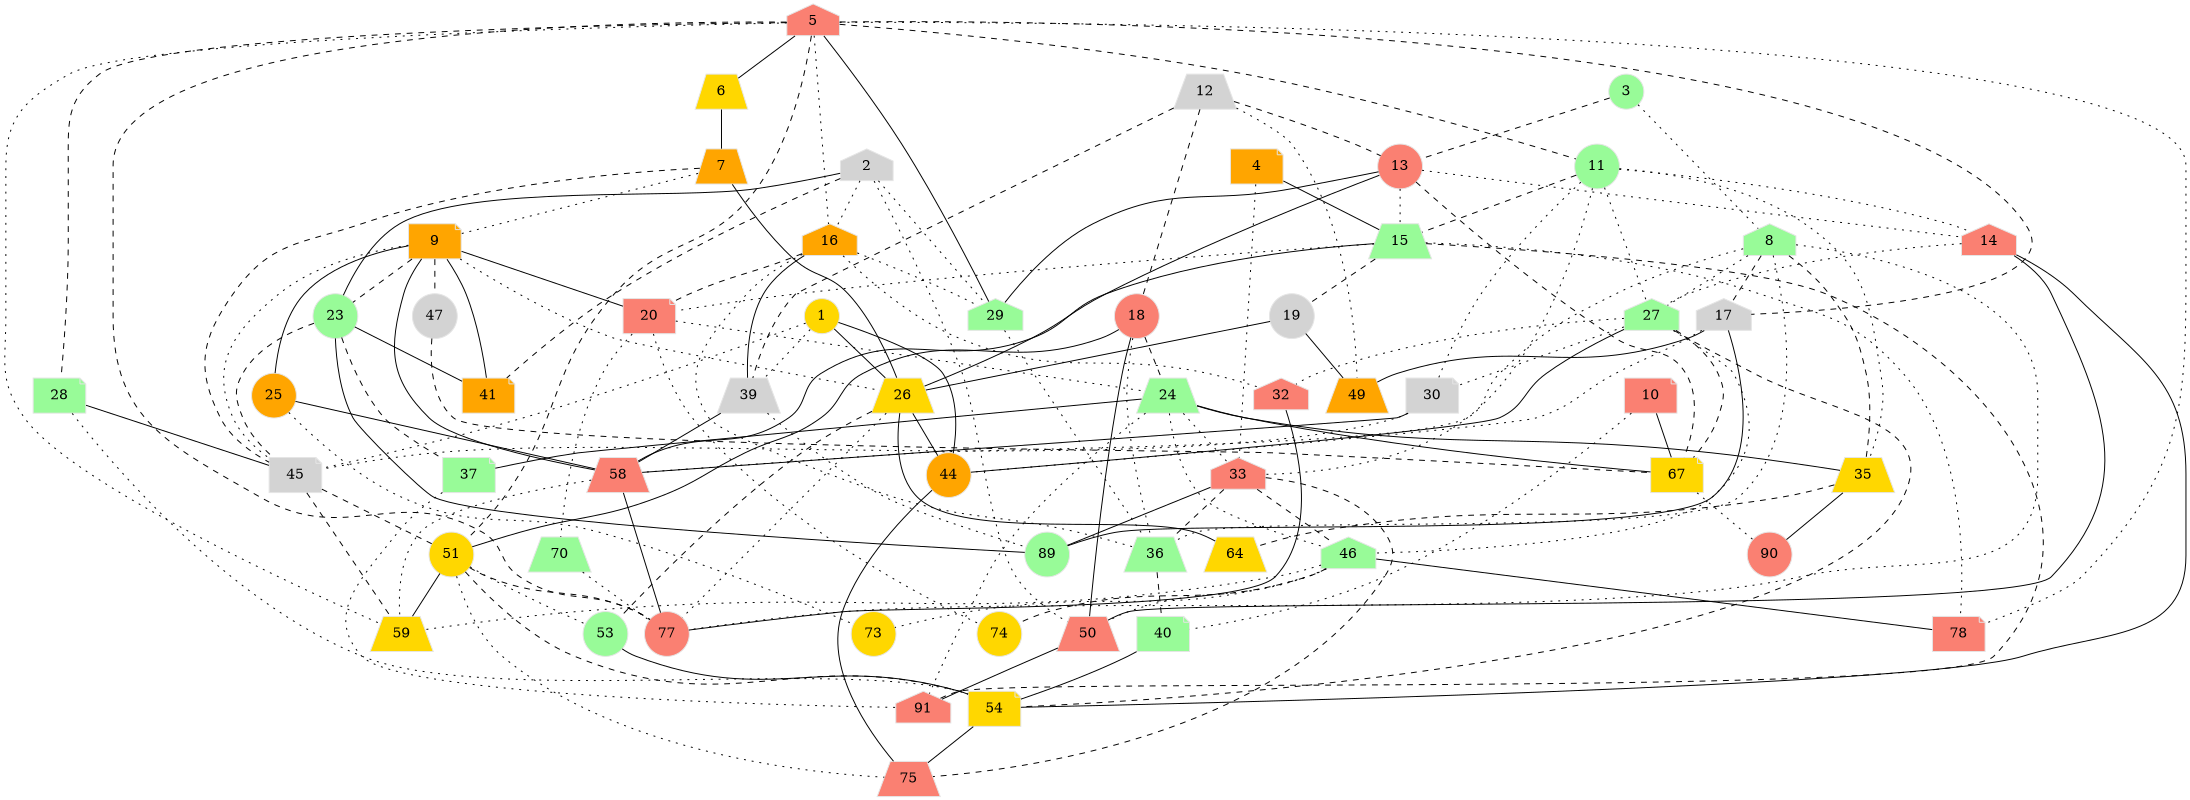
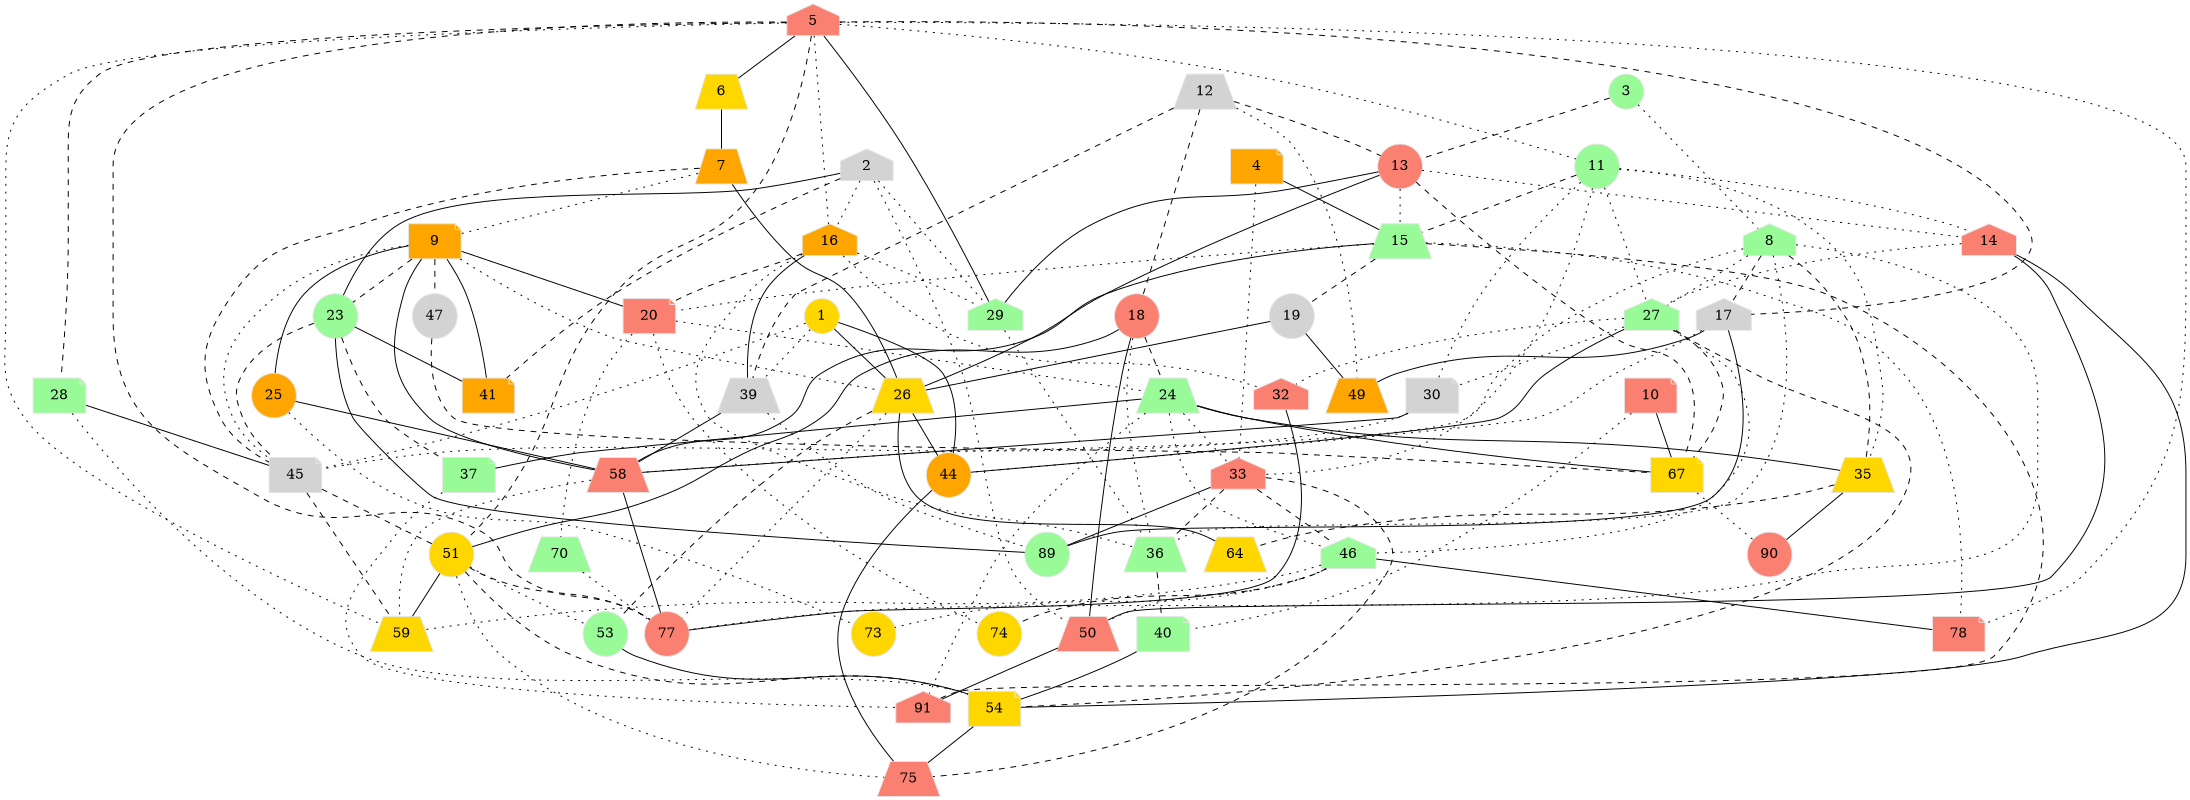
edge "5" -- "11": style dashed -> dotted
